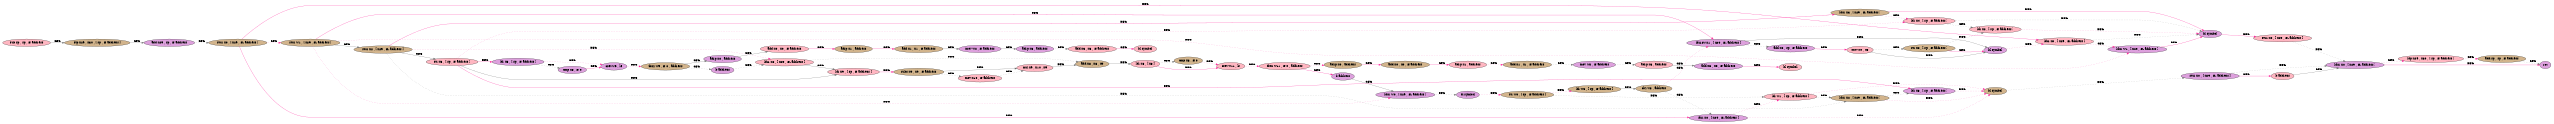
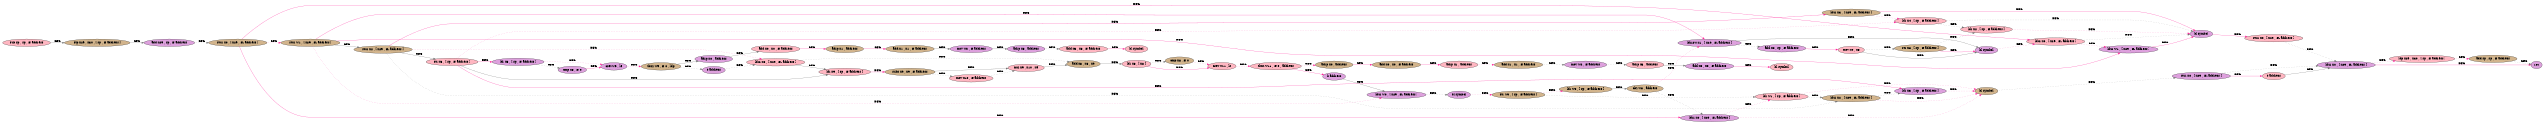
edge "stur w1 , [ x29 , #- address ]" -> "ldur w1 , [ x29 , #- address ]": style dotted -> solid
node "tbnz w9 , # 0 , address": label "tbnz w9 , # 0 , address" -> "tbnz w9 , # 0 , ldp"
